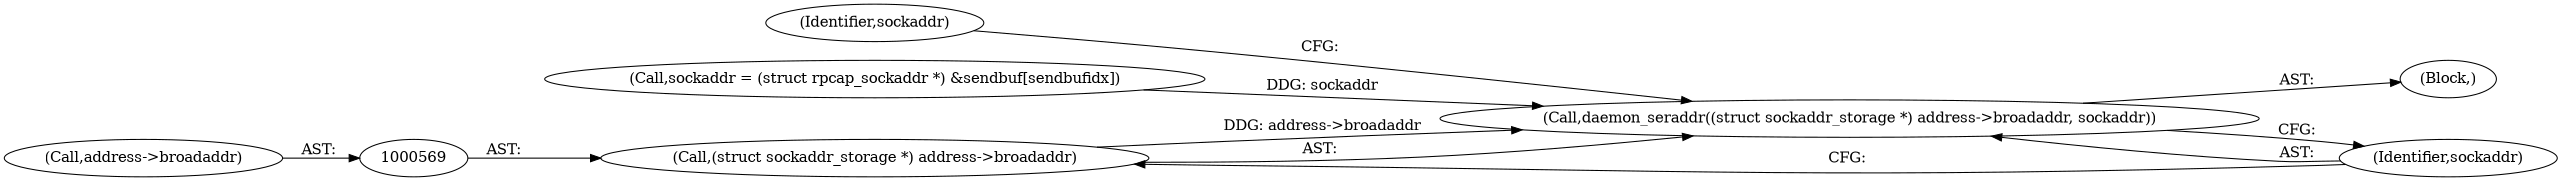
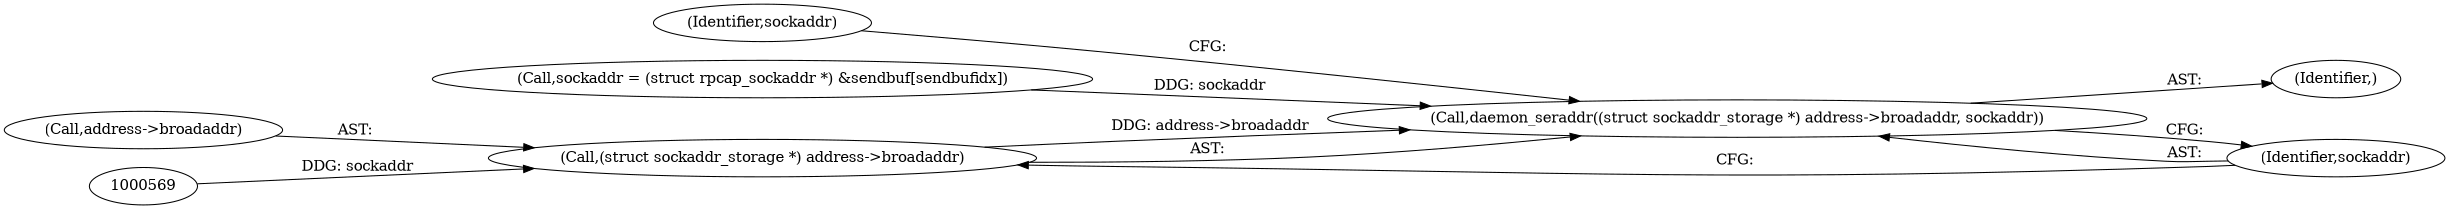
node "(Block,)": label "(Block,)" -> "(Identifier,)"
edge "1000569" -> "(Call,(struct sockaddr_storage *) address->broadaddr)": label "AST: " -> "DDG: sockaddr"
edge "(Call,address->broadaddr)" -> "1000569": now "(Call,address->broadaddr)" -> "(Call,(struct sockaddr_storage *) address->broadaddr)"
